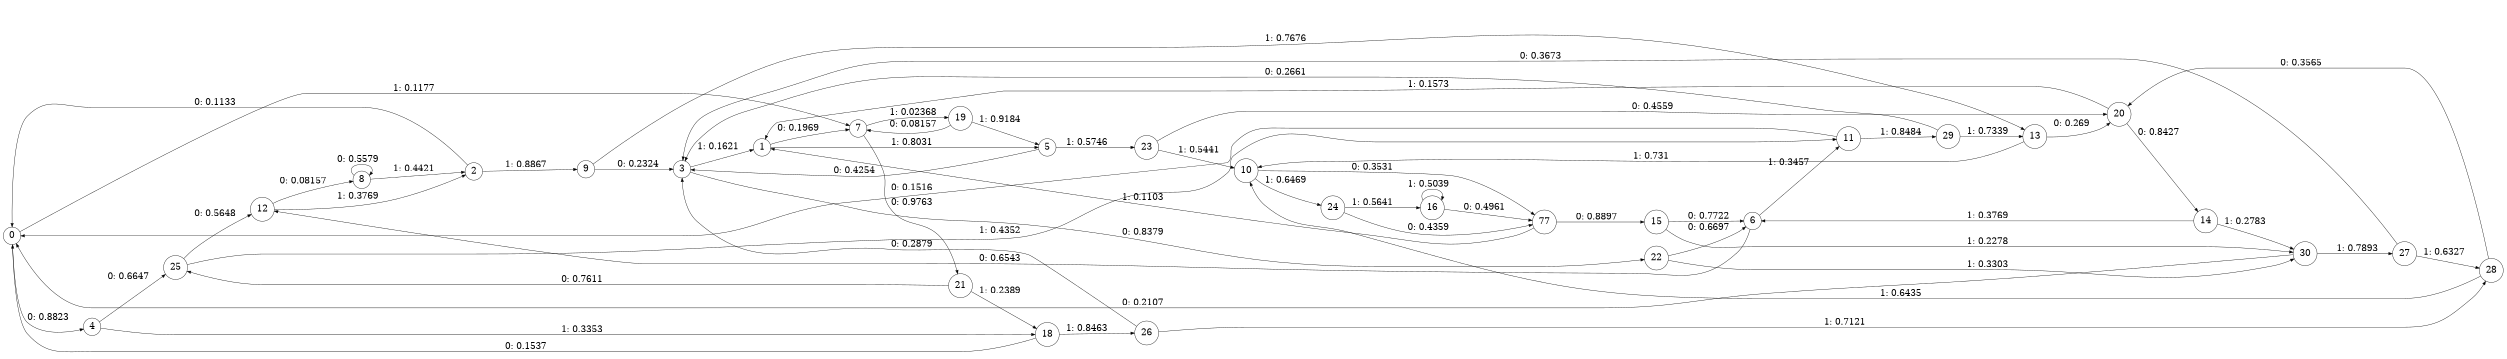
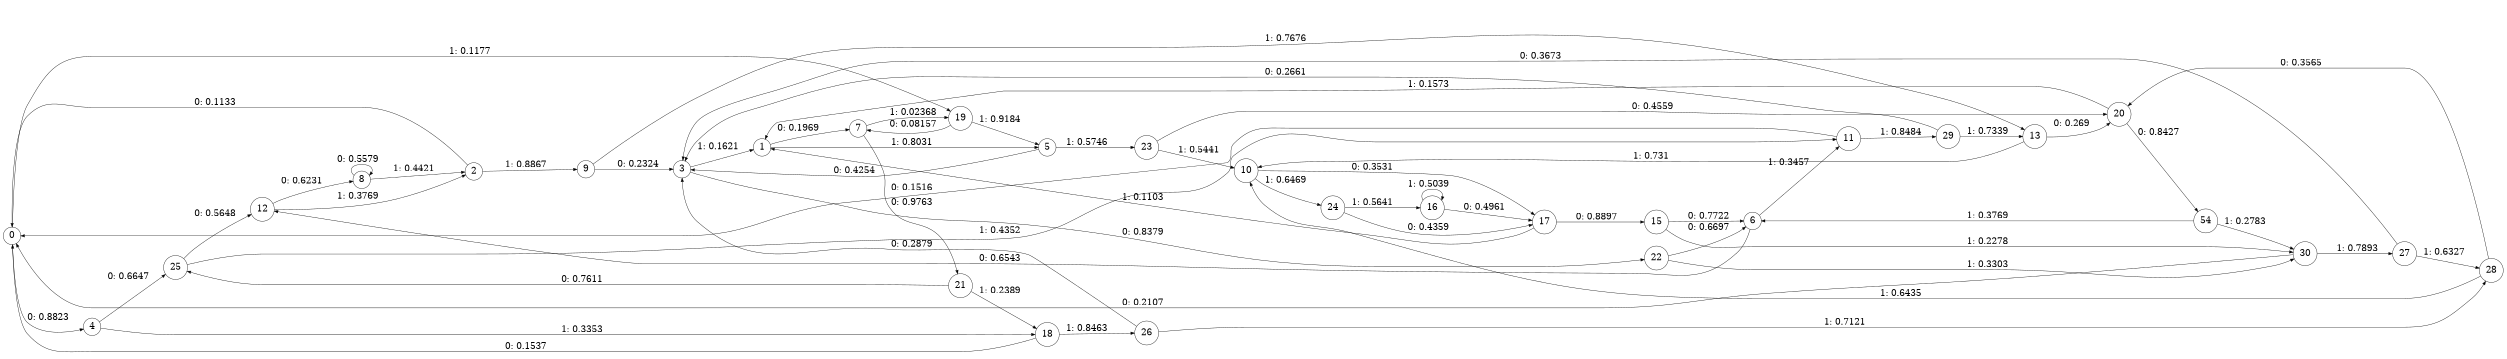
edge "0" -> "7": now "0" -> "19"
edge "12" -> "8": label "0: 0.08157  " -> "0: 0.6231   "
node "14": label "14" -> "54"
node "77": label "77" -> "17"
